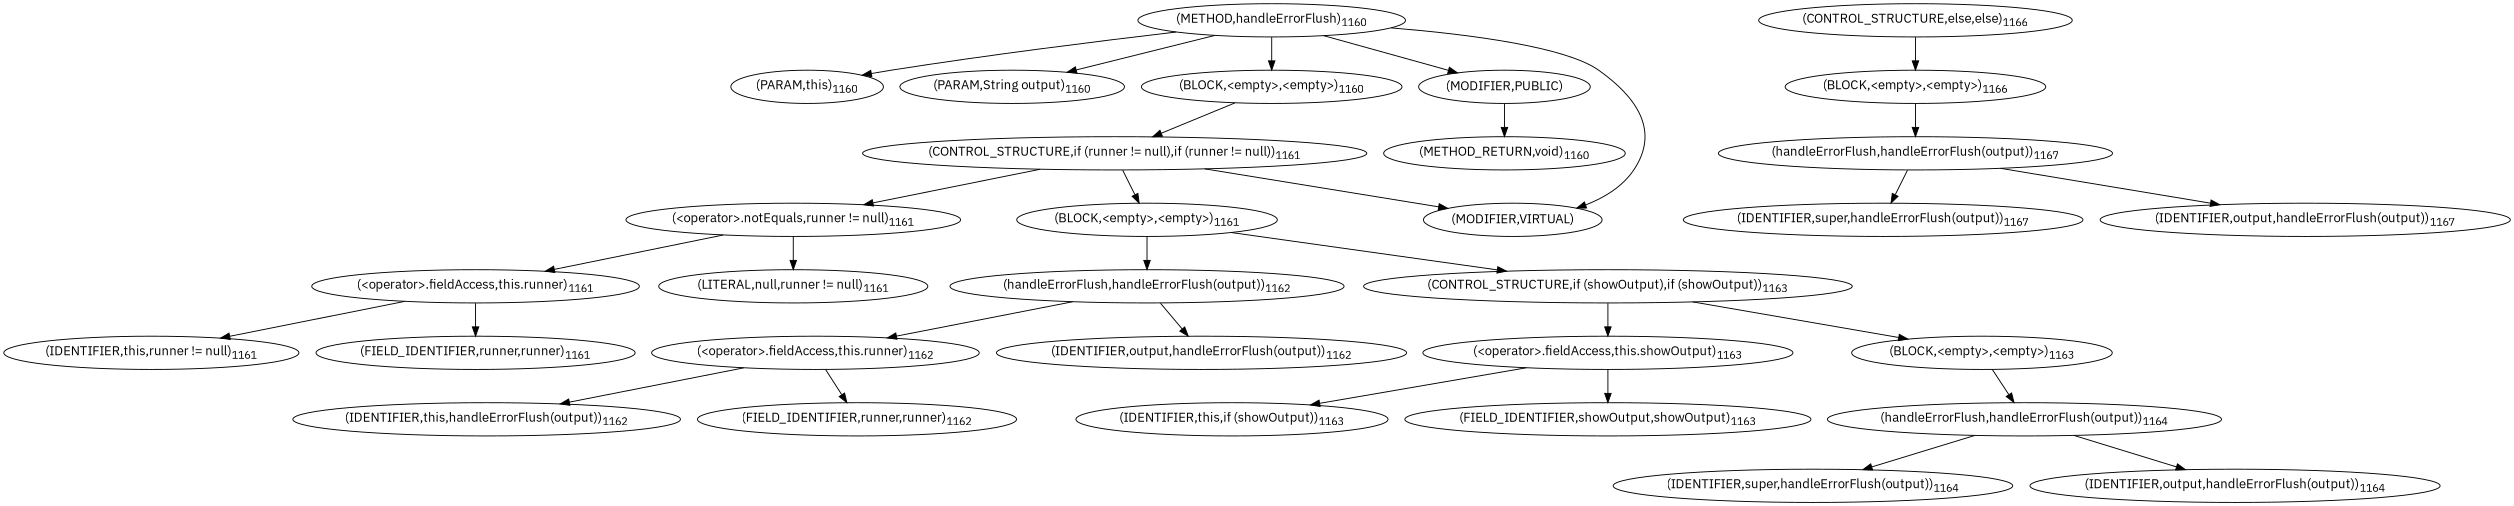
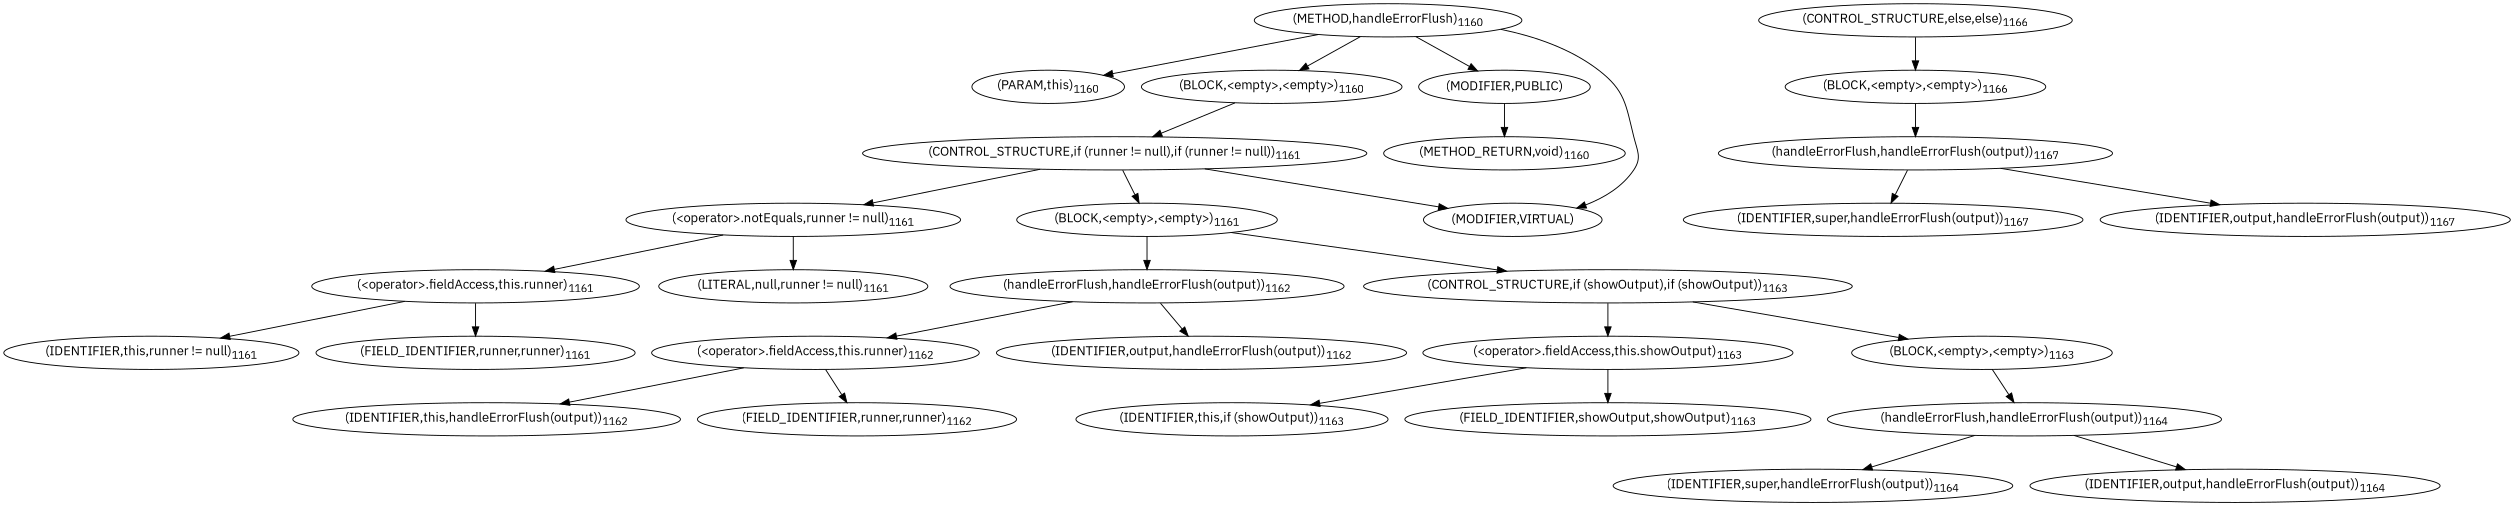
node "(PARAM,String output)": removed
